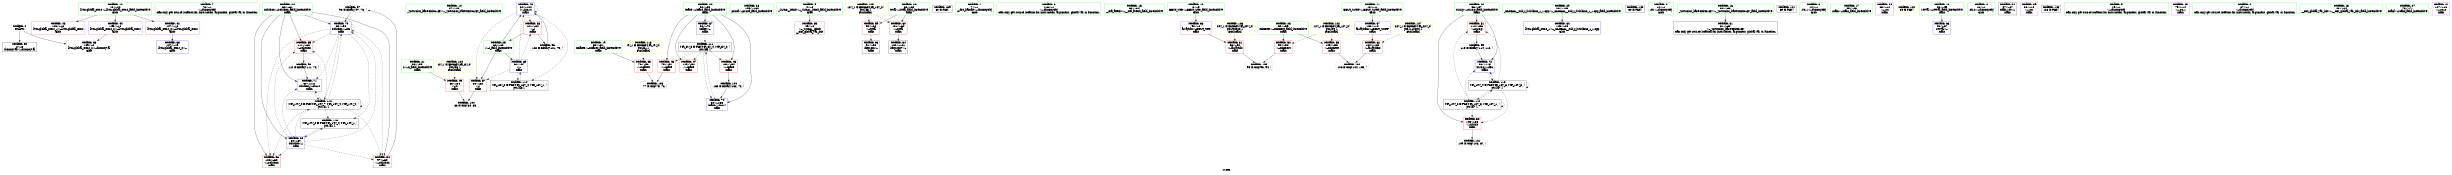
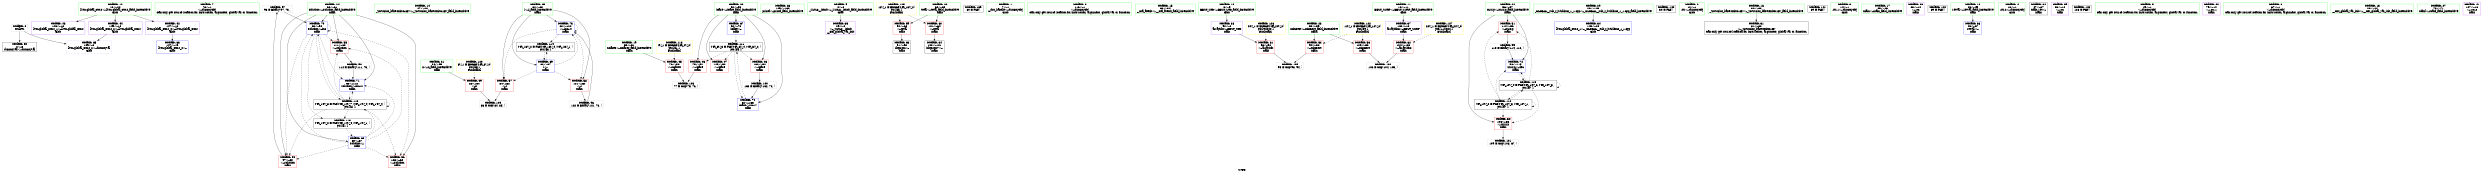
node "NodeID: 142": color yellow -> black
edge "NodeID: 58" -> "NodeID: 25": reversed
edge "NodeID: 68" -> "NodeID: 113": removed
